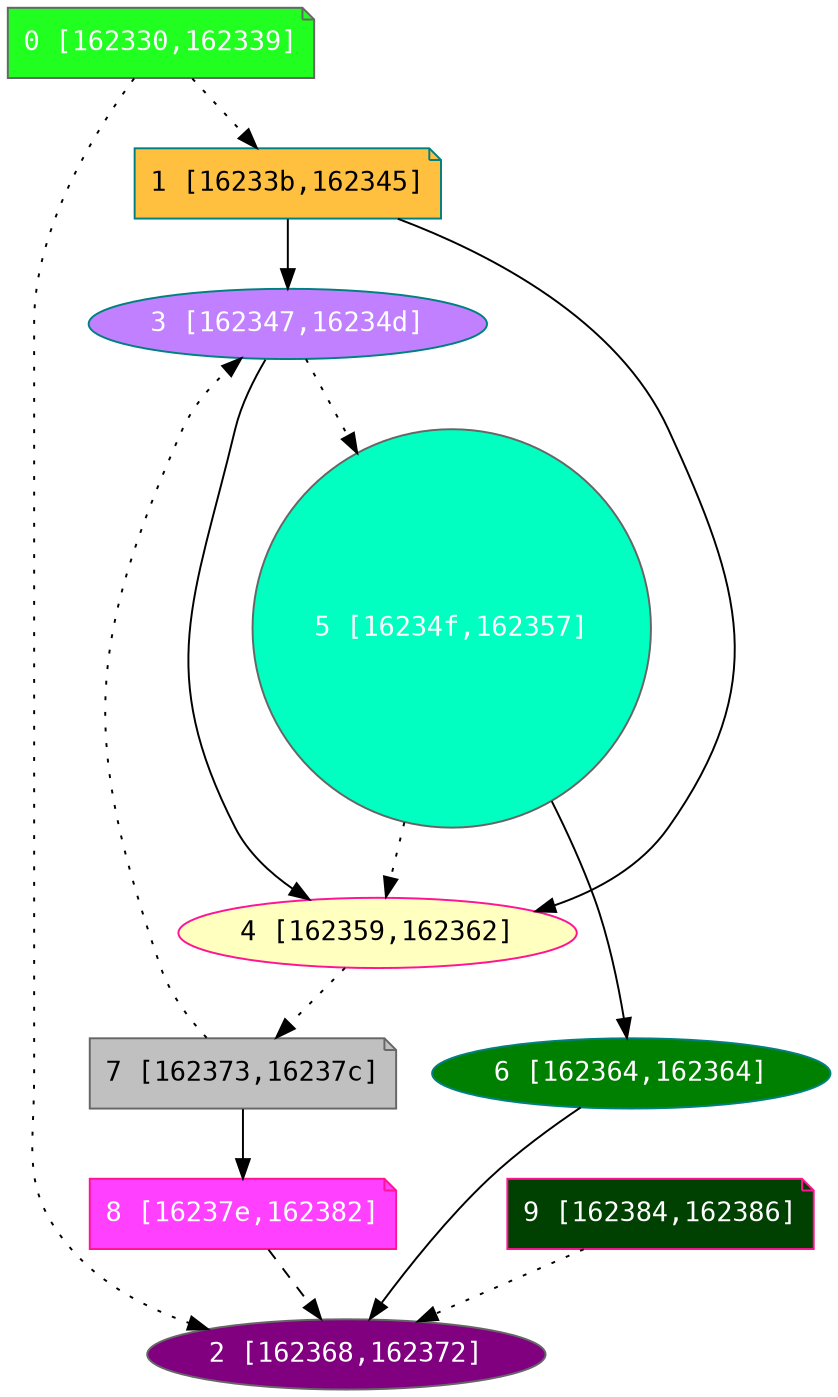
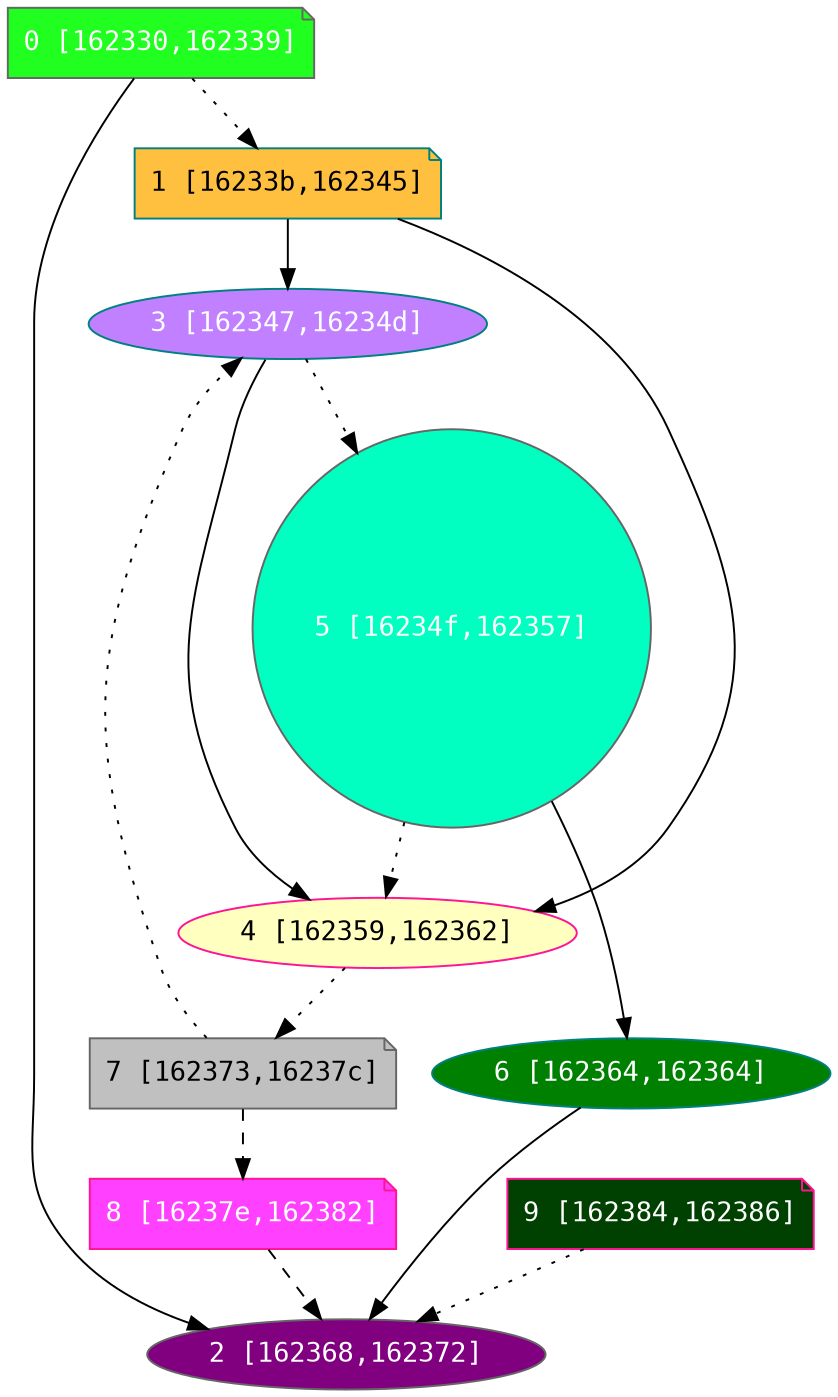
edge "0 [162330,162339]" -> "2 [162368,162372]": style dotted -> solid
edge "7 [162373,16237c]" -> "8 [16237e,162382]": style solid -> dashed
